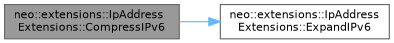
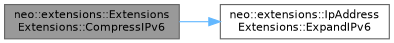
node "neo::extensions::IpAddress Extensions::CompressIPv6": label "neo::extensions::IpAddress Extensions::CompressIPv6" -> "neo::extensions::Extensions Extensions::CompressIPv6"
